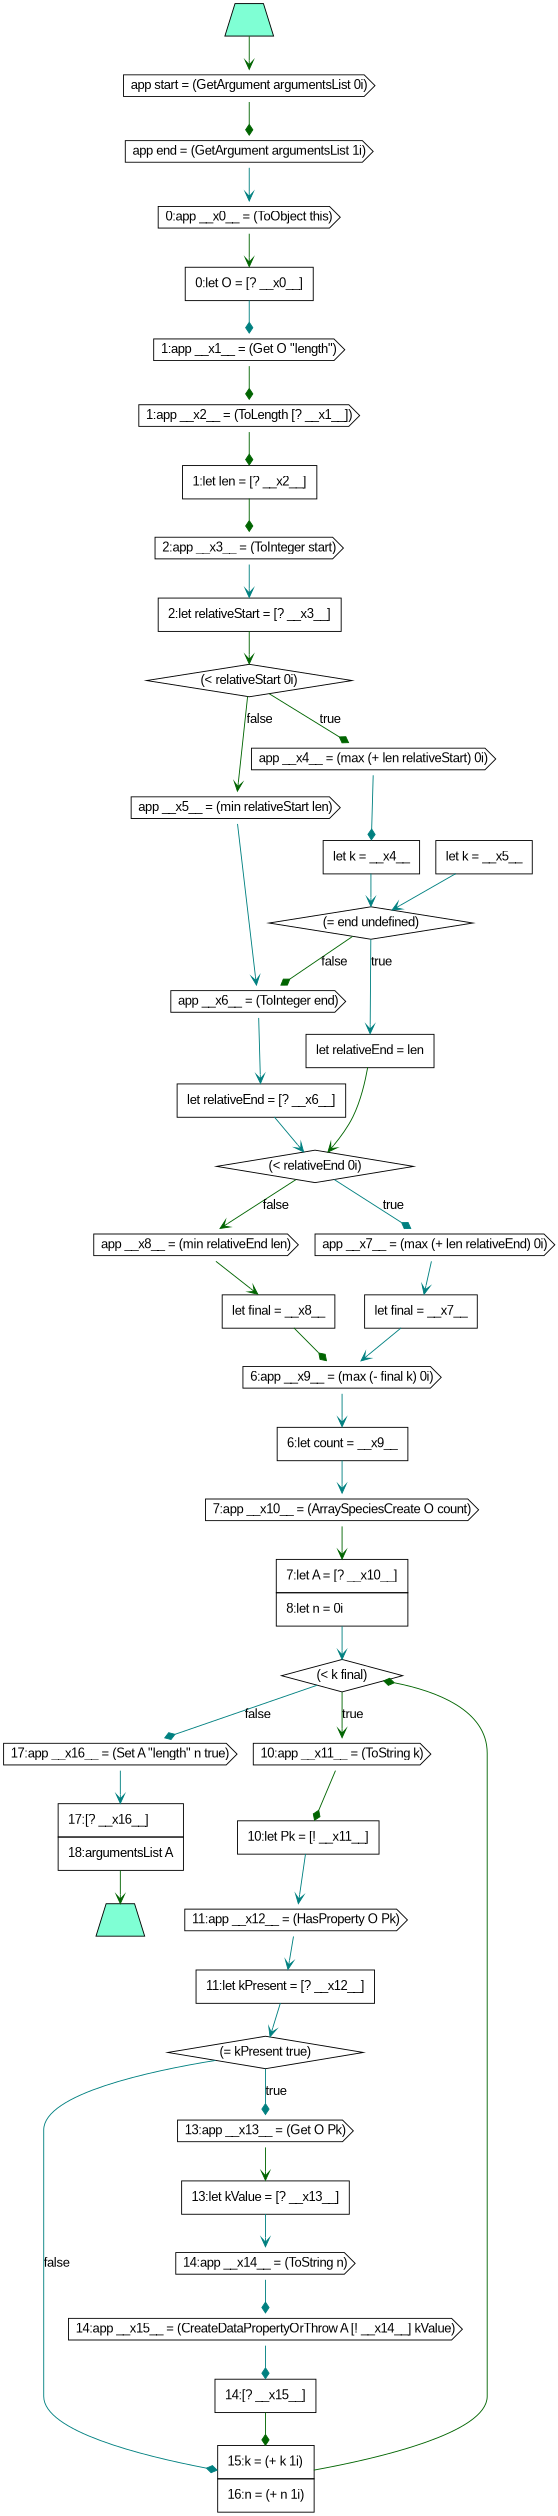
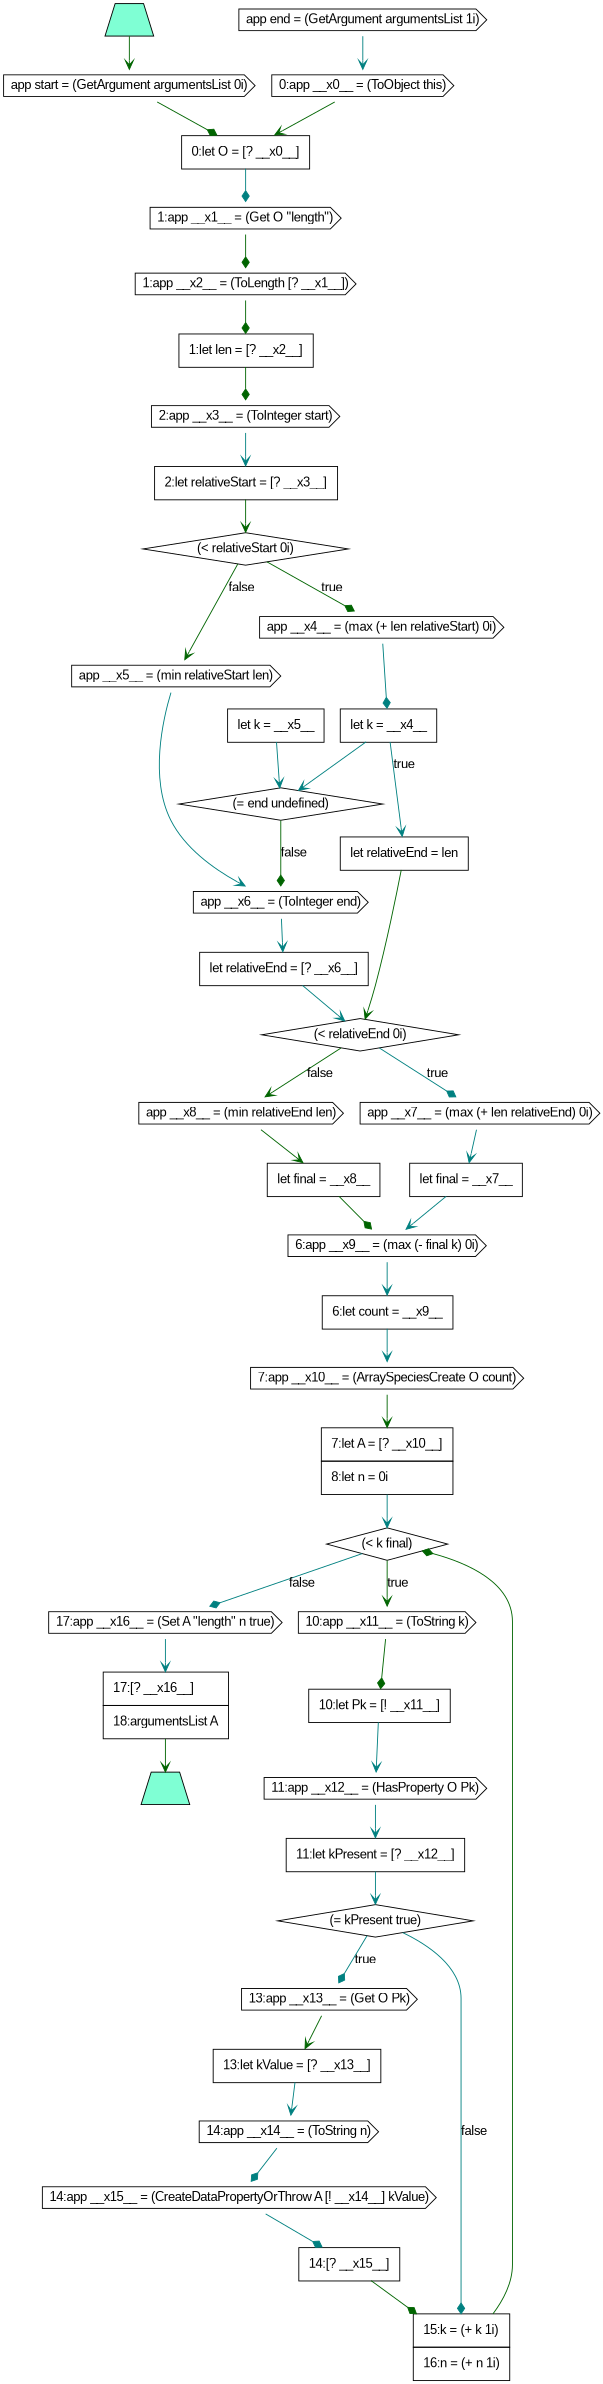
edge "app start = (GetArgument argumentsList 0i)" -> "app end = (GetArgument argumentsList 1i)": now "app start = (GetArgument argumentsList 0i)" -> "0:let O = [? __x0__]"
edge "(= end undefined)" -> "let relativeEnd = len": now "let k = __x4__" -> "let relativeEnd = len"
